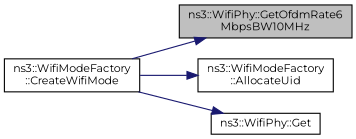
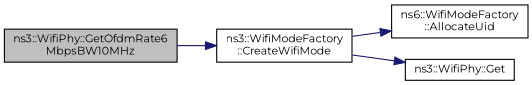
edge "ns3::WifiModeFactory ::CreateWifiMode" -> "ns3::WifiPhy::GetOfdmRate6 MbpsBW10MHz": reversed
node "ns3::WifiModeFactory ::AllocateUid": label "ns3::WifiModeFactory ::AllocateUid" -> "ns6::WifiModeFactory ::AllocateUid"
